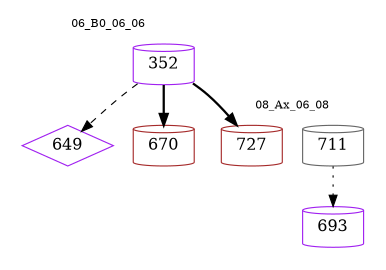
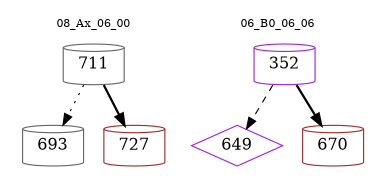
edge "352" -> "727": now "711" -> "727"
cluster "08_Ax_06_08": label "08_Ax_06_08" -> "08_Ax_06_00"
node "693": color purple -> gray40
